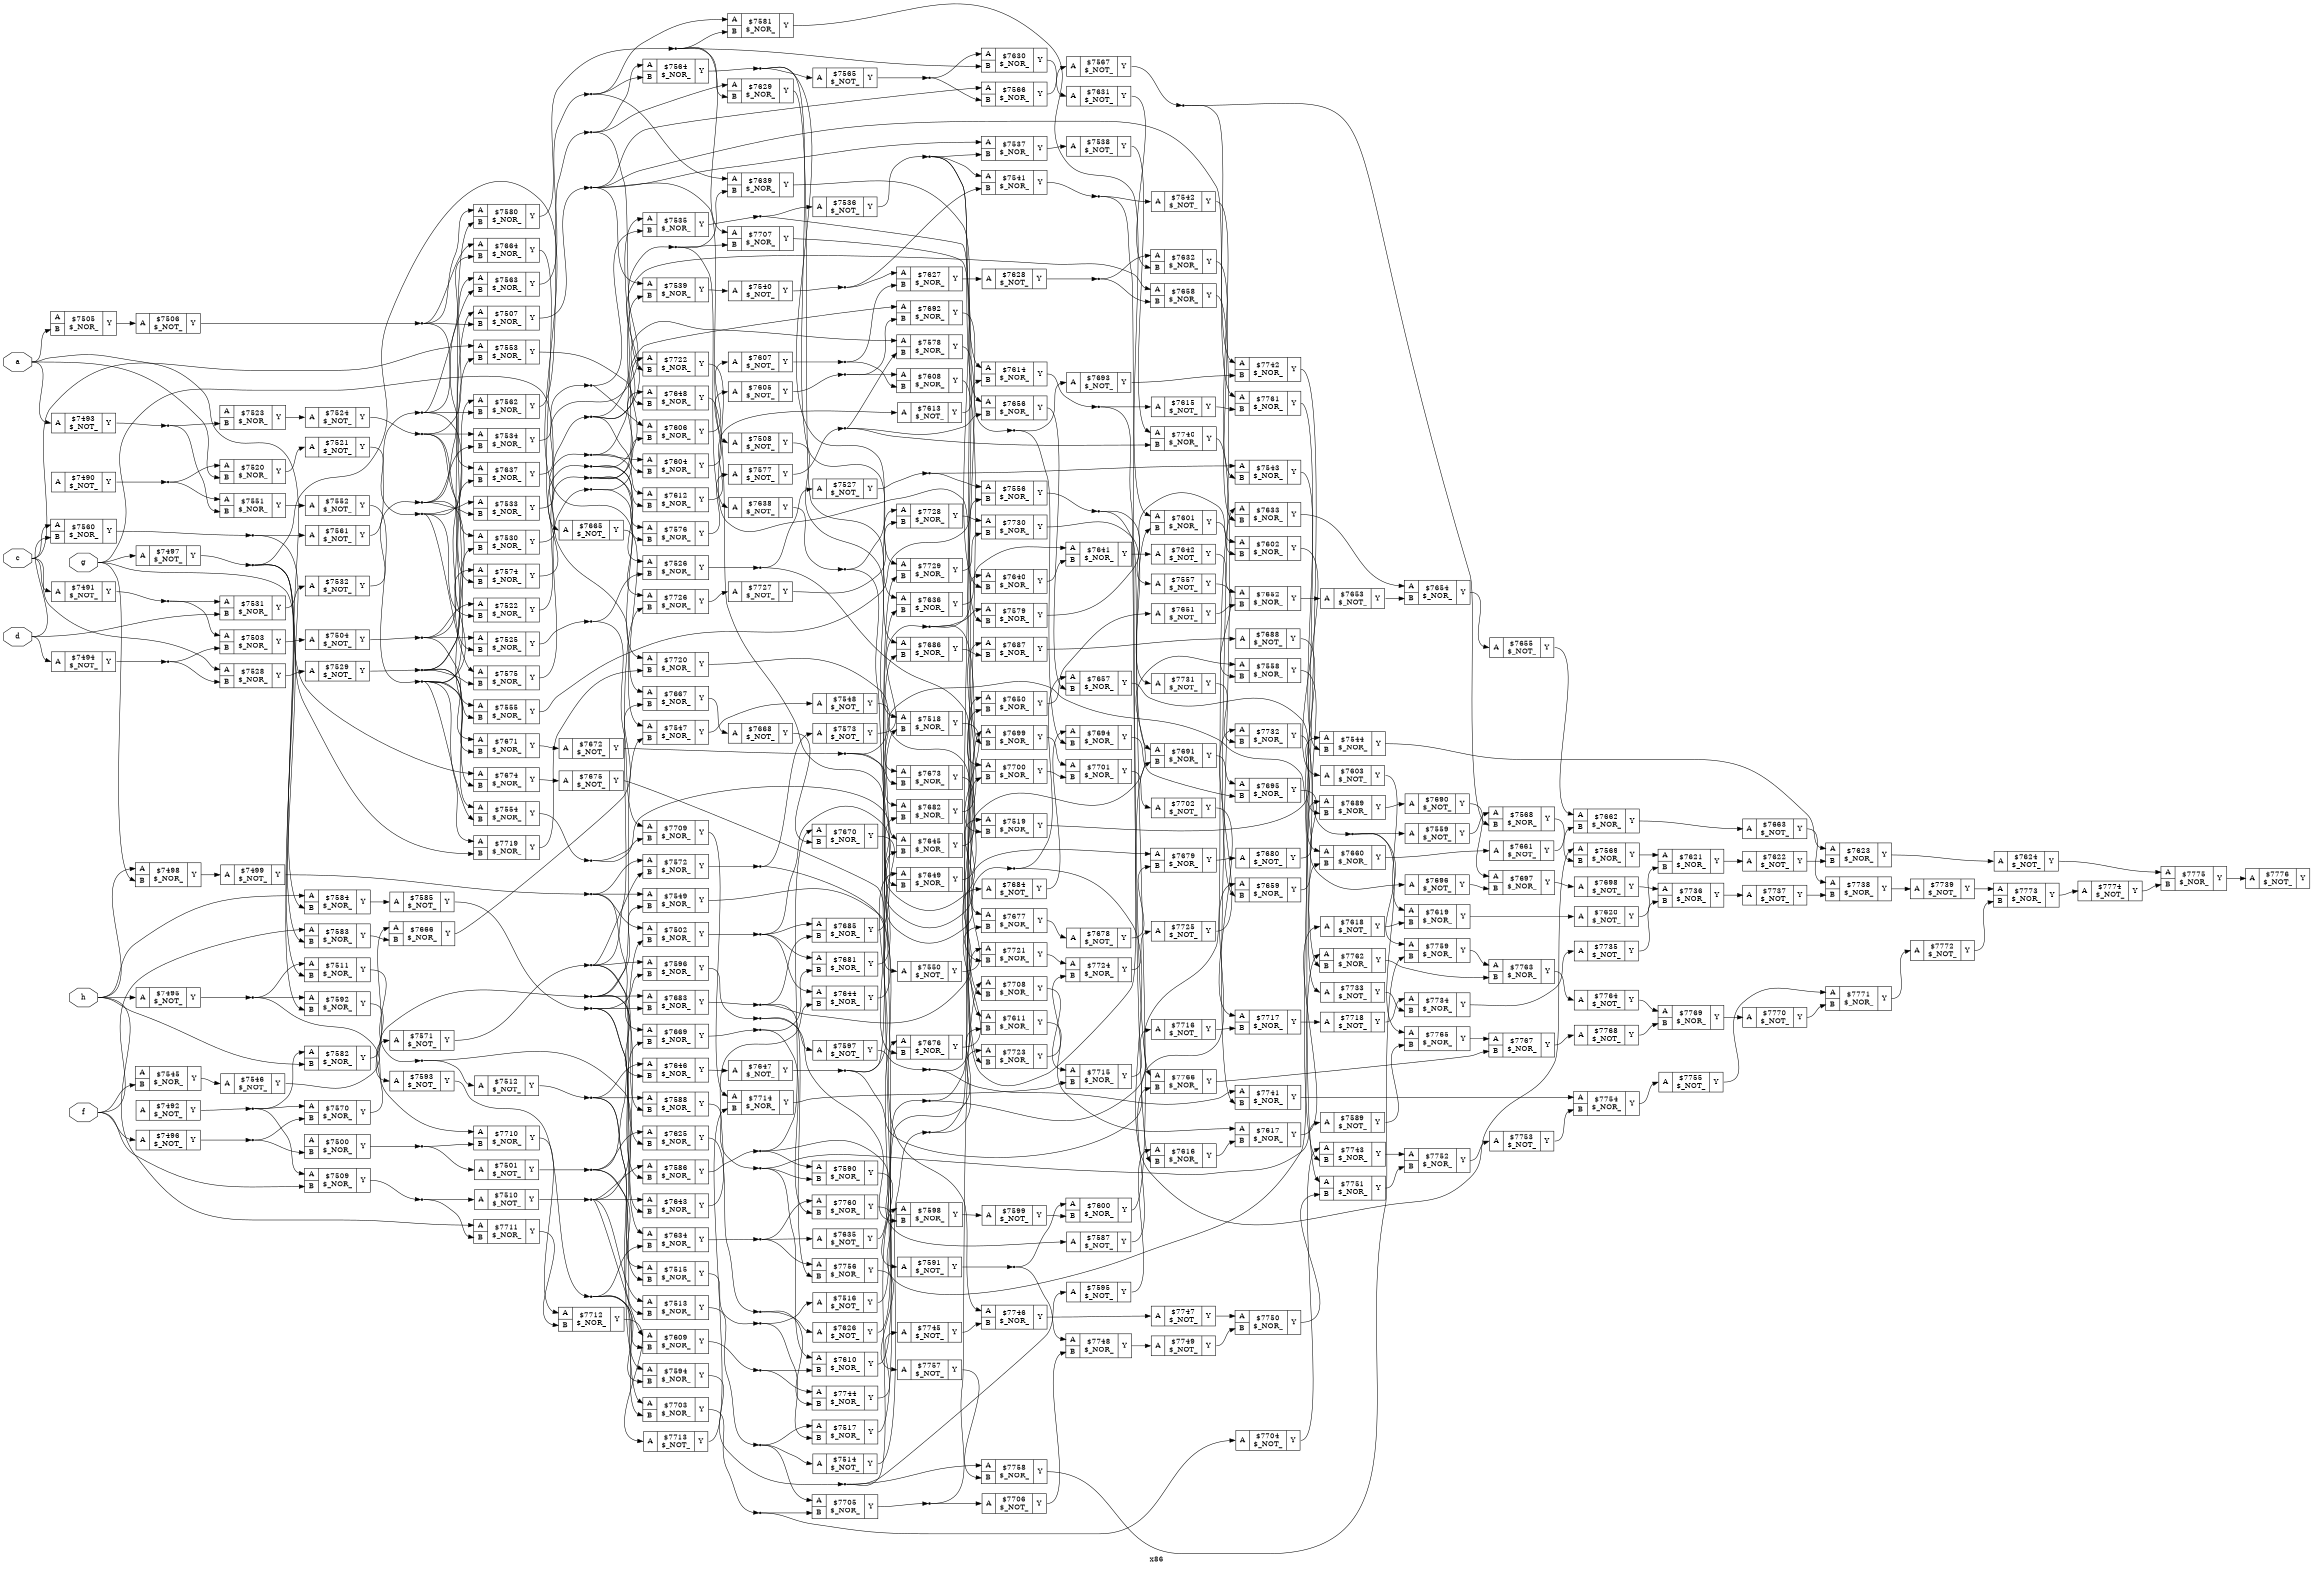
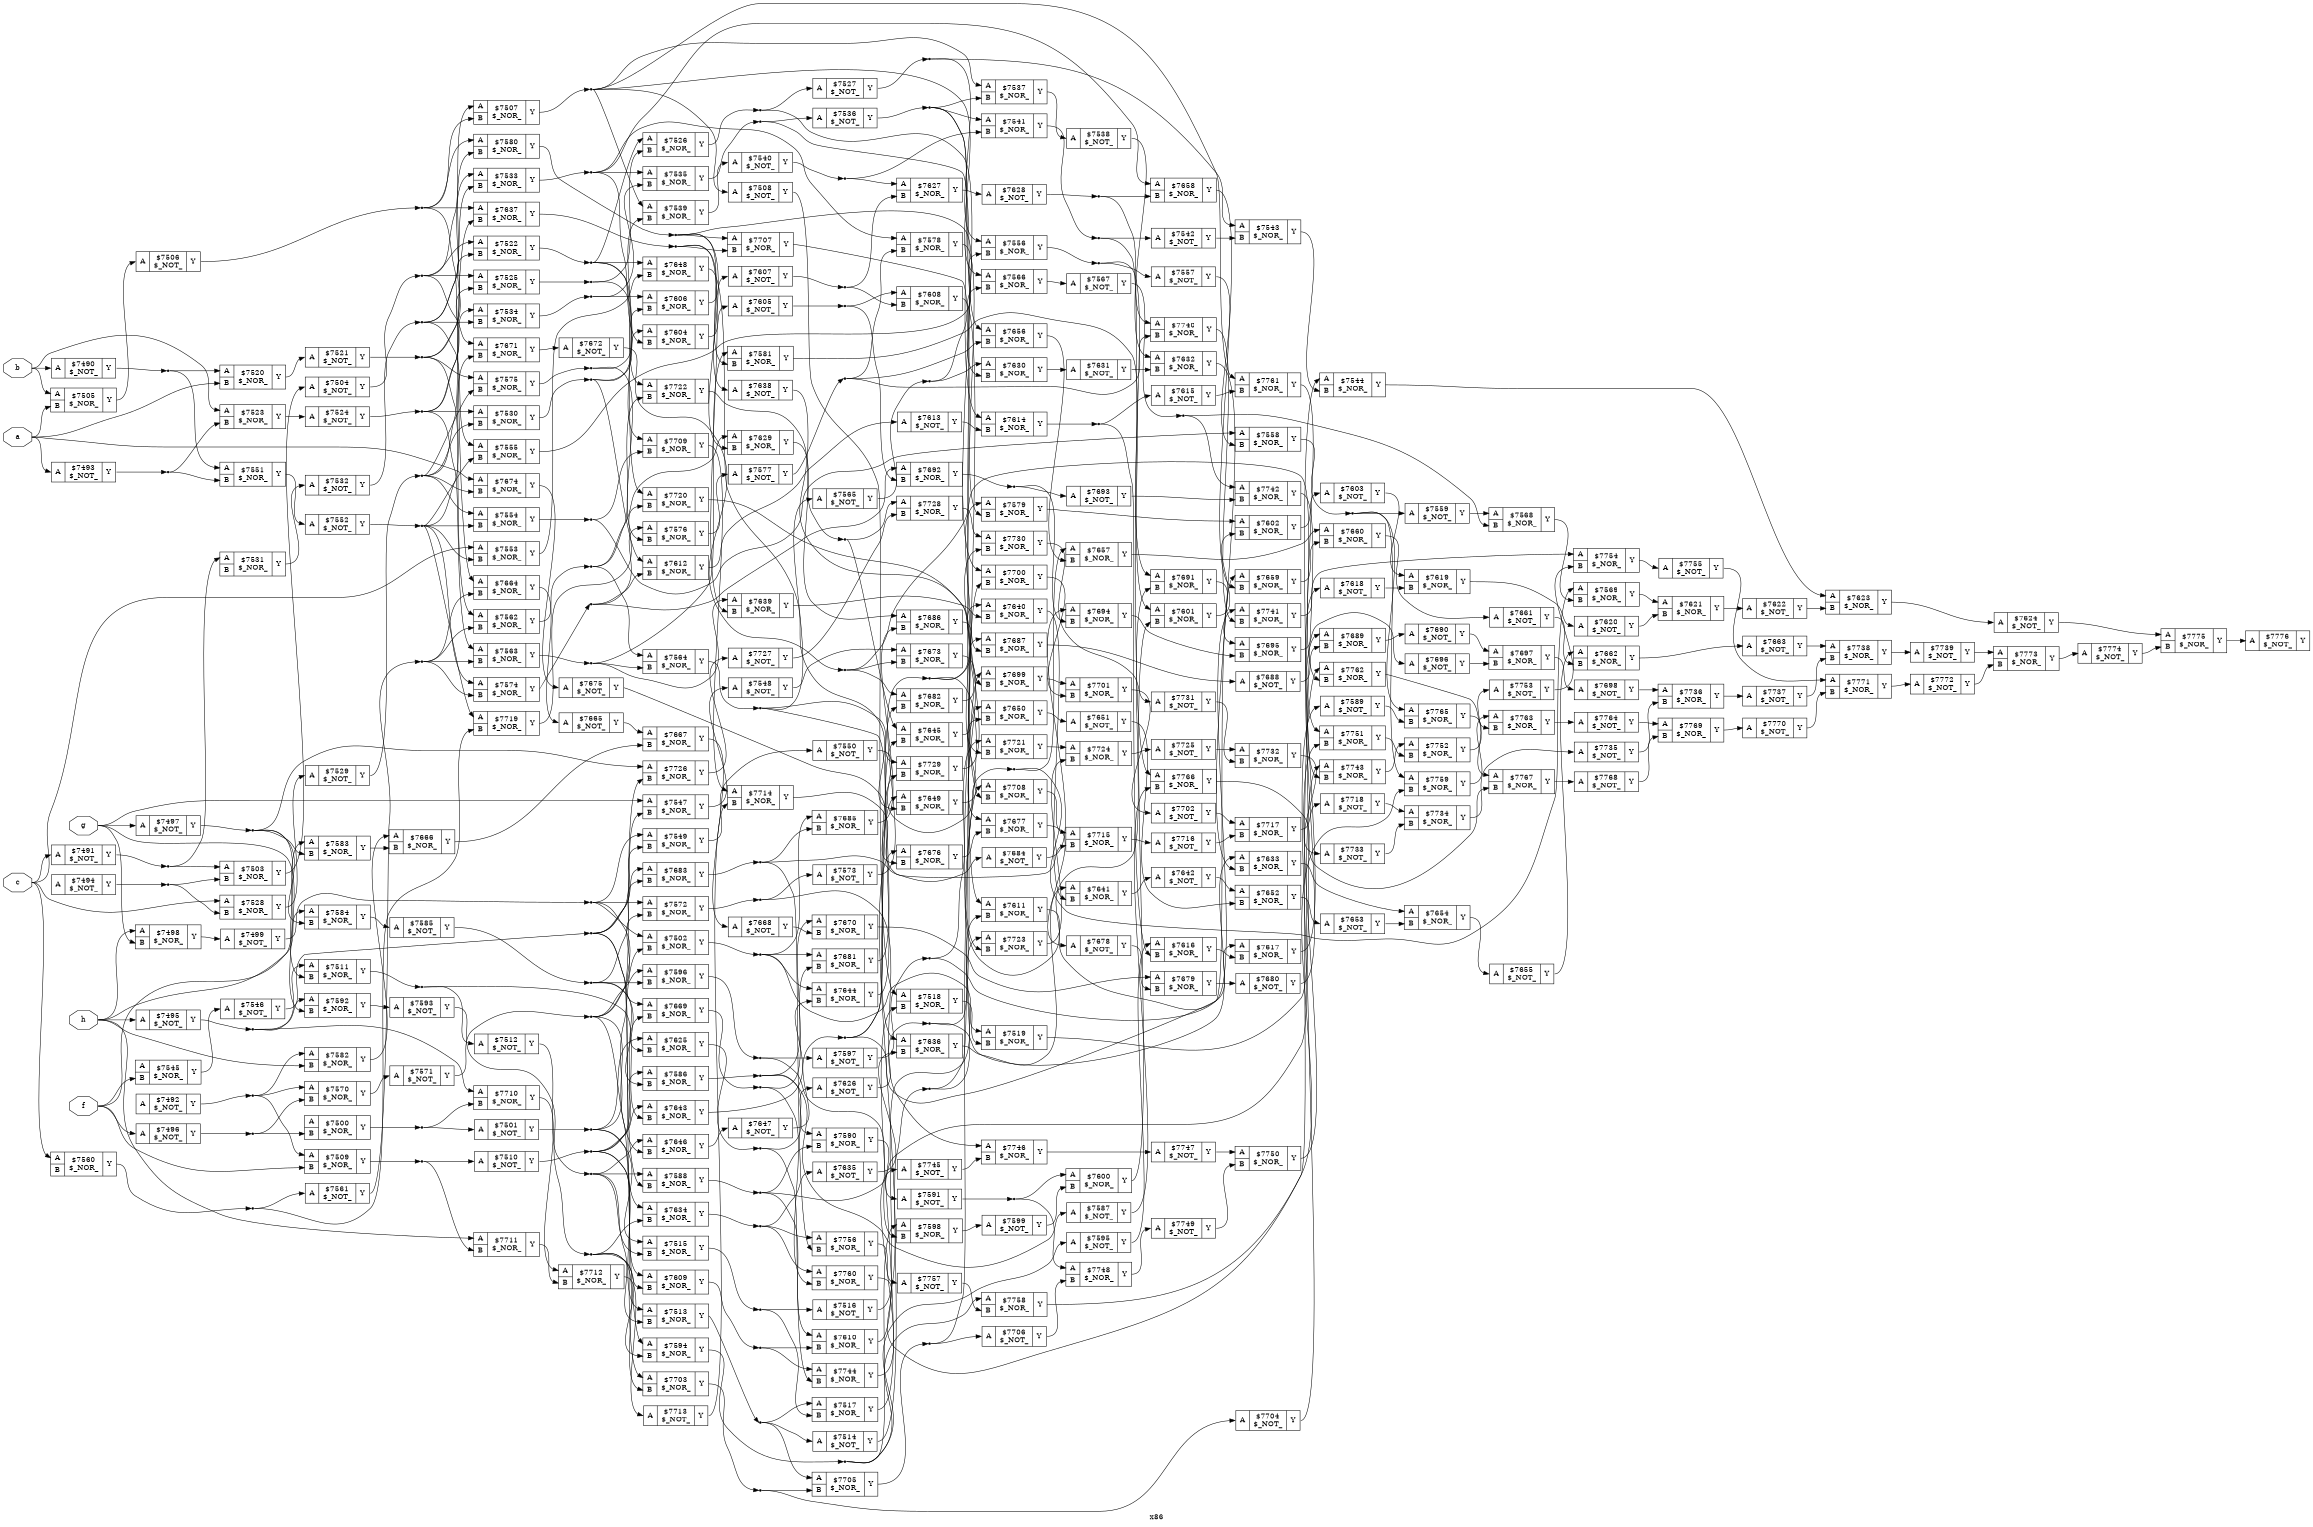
node "b": added
node "d": removed
